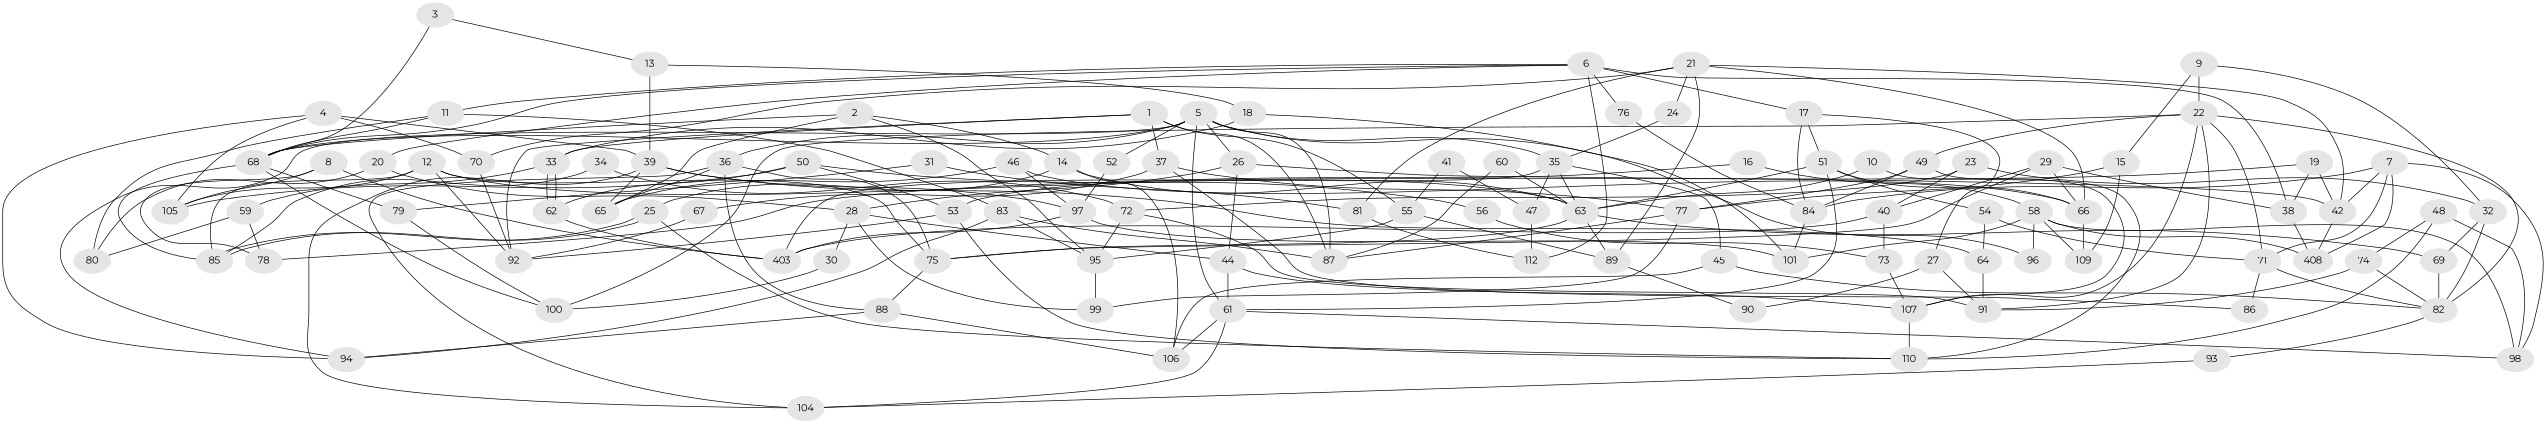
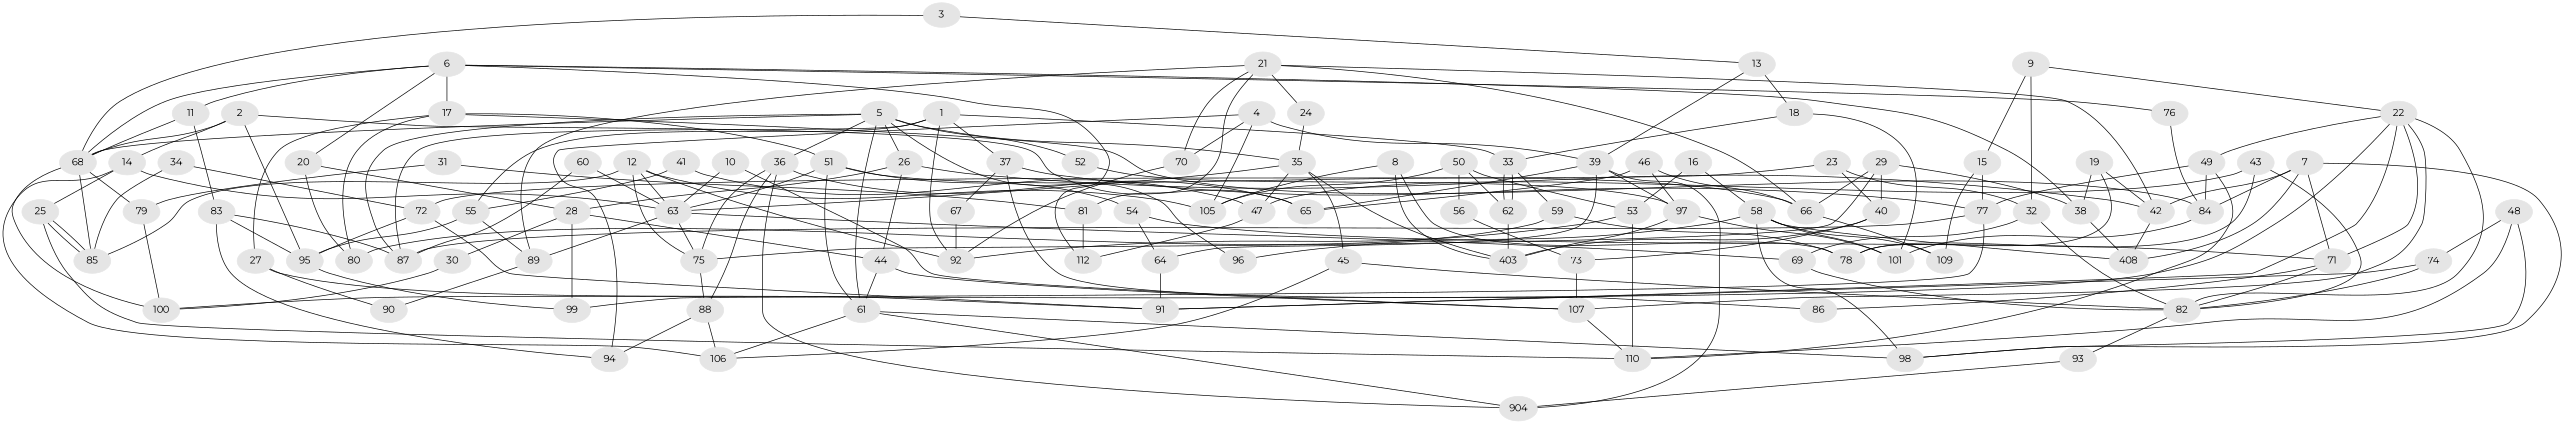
edge "11" -- "80": now "17" -- "80"
node "43": added
edge "5" -- "94": removed
node "104": label "104" -> "904"
